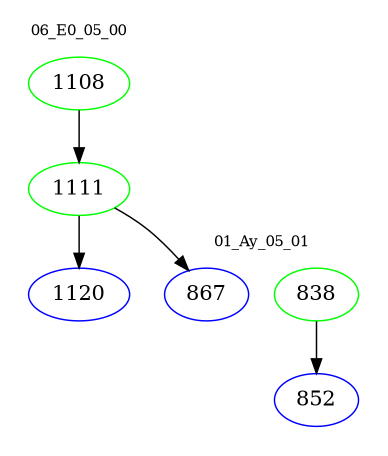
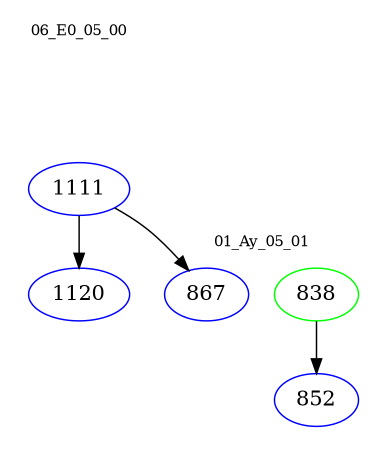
node "1108": removed
node "1111": color green -> blue
